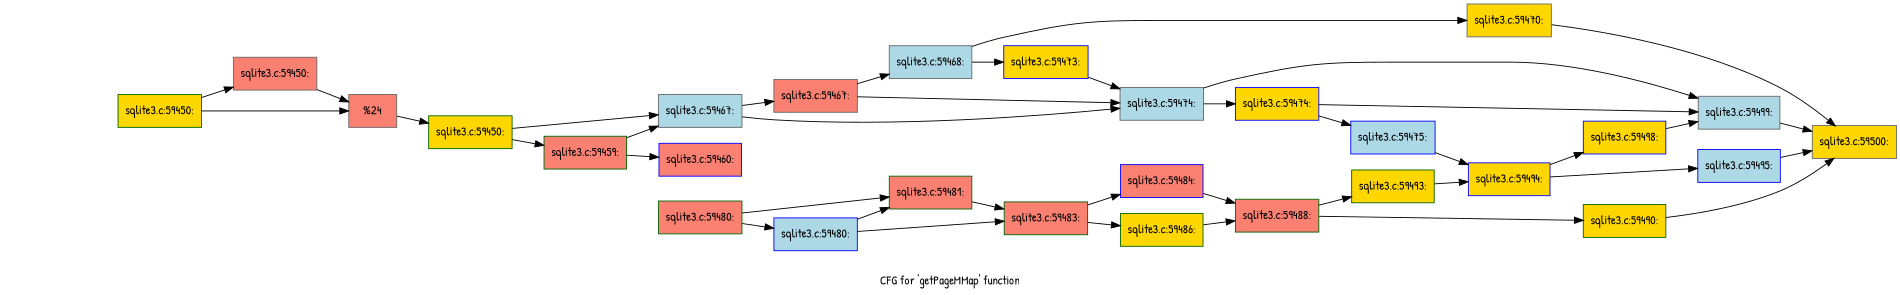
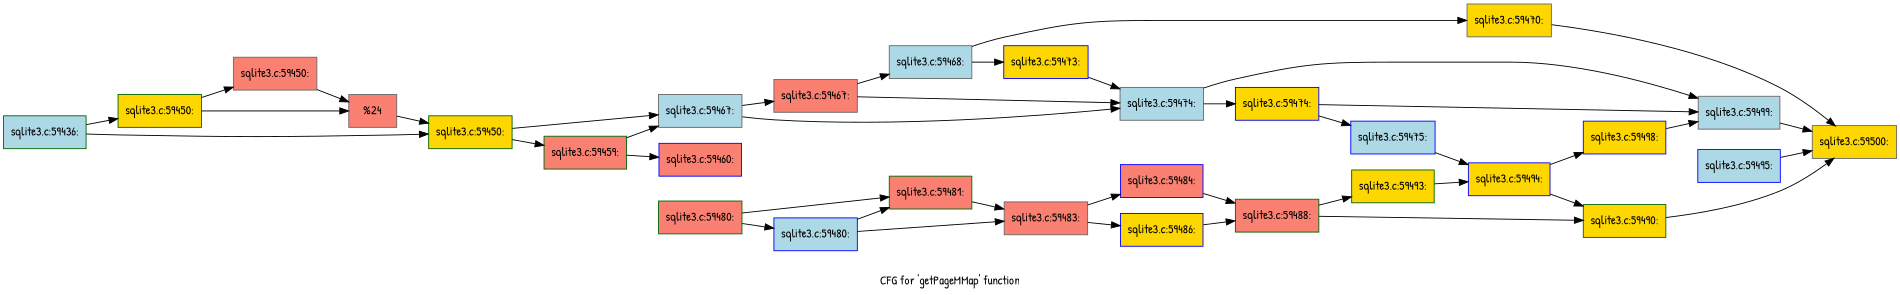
node "sqlite3.c:59436:": added
edge "sqlite3.c:59494:" -> "sqlite3.c:59495:": now "sqlite3.c:59494:" -> "sqlite3.c:59490:"
node "sqlite3.c:59483:": color darkgreen -> gray40
node "sqlite3.c:59486:": color darkgreen -> blue
